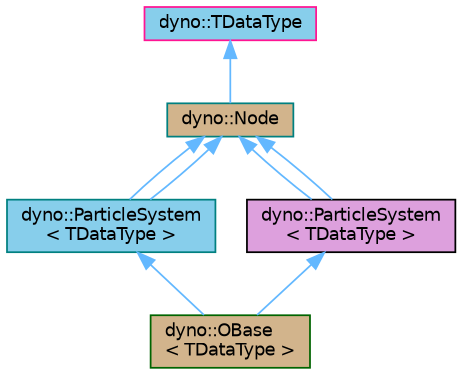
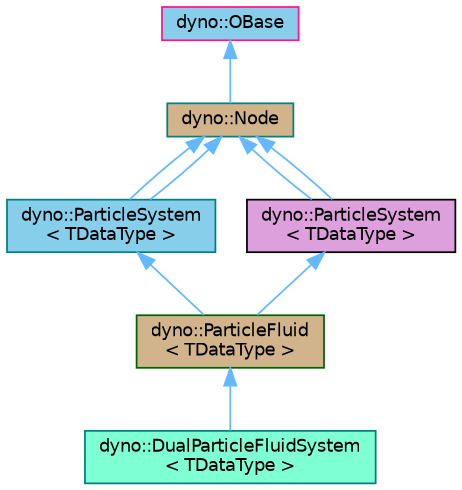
node "dyno::TDataType": label "dyno::TDataType" -> "dyno::OBase"
node "dyno::OBase < TDataType >": label "dyno::OBase < TDataType >" -> "dyno::ParticleFluid < TDataType >"
node "dyno::DualParticleFluidSystem < TDataType >": added
